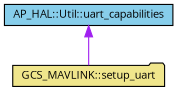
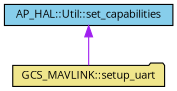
node "AP_HAL::Util::uart_capabilities": label "AP_HAL::Util::uart_capabilities" -> "AP_HAL::Util::set_capabilities"
